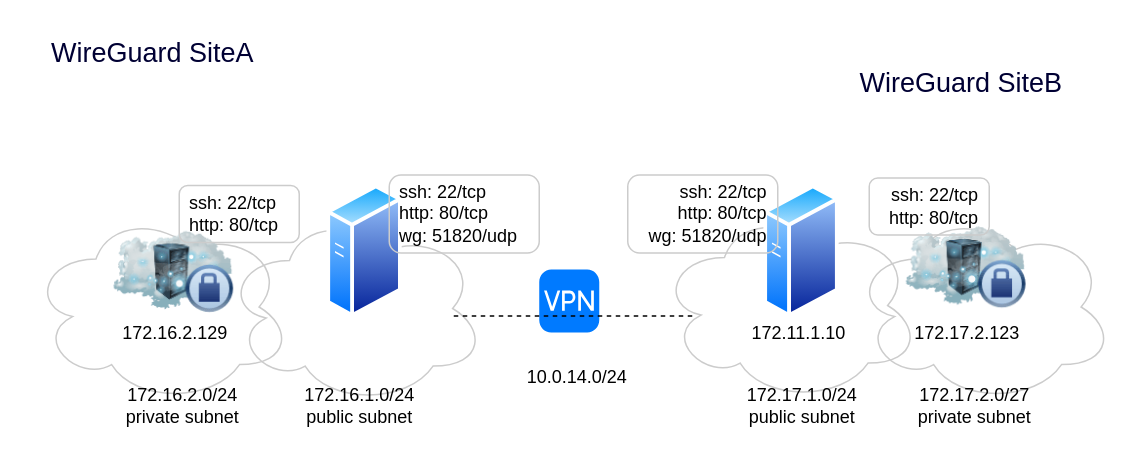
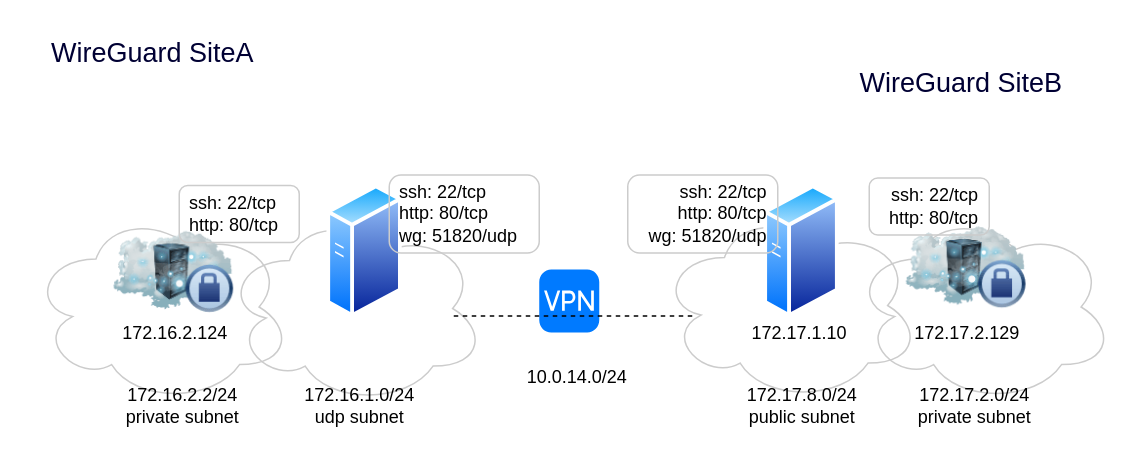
node "172.16.2.129": label "172.16.2.129" -> "172.16.2.124"
node "172.11.1.10": label "172.11.1.10" -> "172.17.1.10"
node "172.17.2.123": label "172.17.2.123" -> "172.17.2.129"
node "172.16.2.0/24 private subnet": label "172.16.2.0/24 private subnet" -> "172.16.2.2/24 private subnet"
node "172.16.1.0/24 public subnet": label "172.16.1.0/24 public subnet" -> "172.16.1.0/24 udp subnet"
node "172.17.1.0/24 public subnet": label "172.17.1.0/24 public subnet" -> "172.17.8.0/24 public subnet"
node "172.17.2.0/27 private subnet": label "172.17.2.0/27 private subnet" -> "172.17.2.0/24 private subnet"
